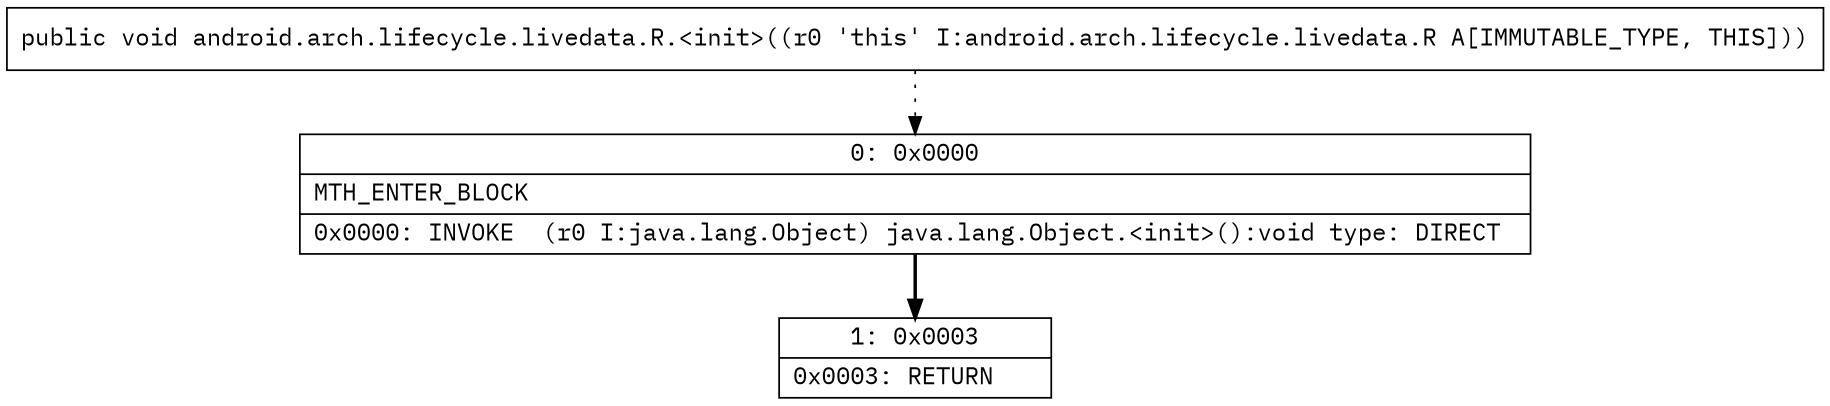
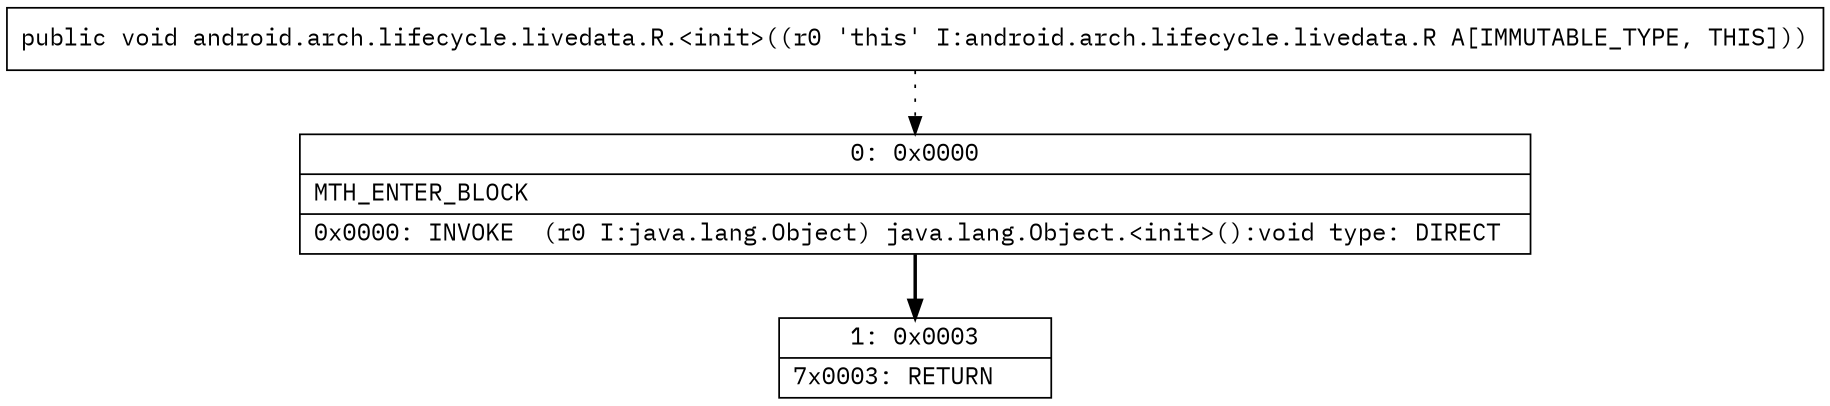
node "1: 0x0003": text "0x0003: RETURN" -> "7x0003: RETURN"
